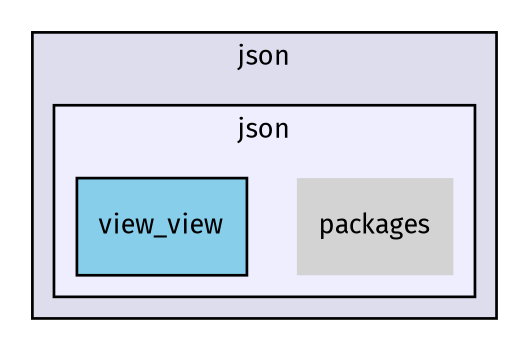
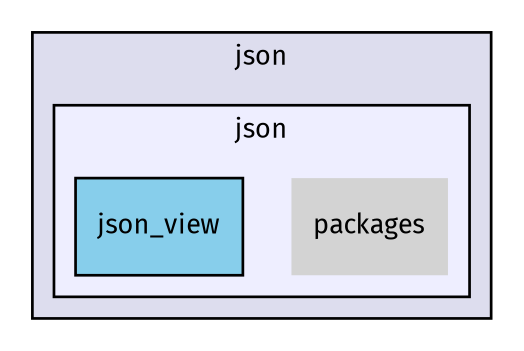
node "view_view": label "view_view" -> "json_view"
